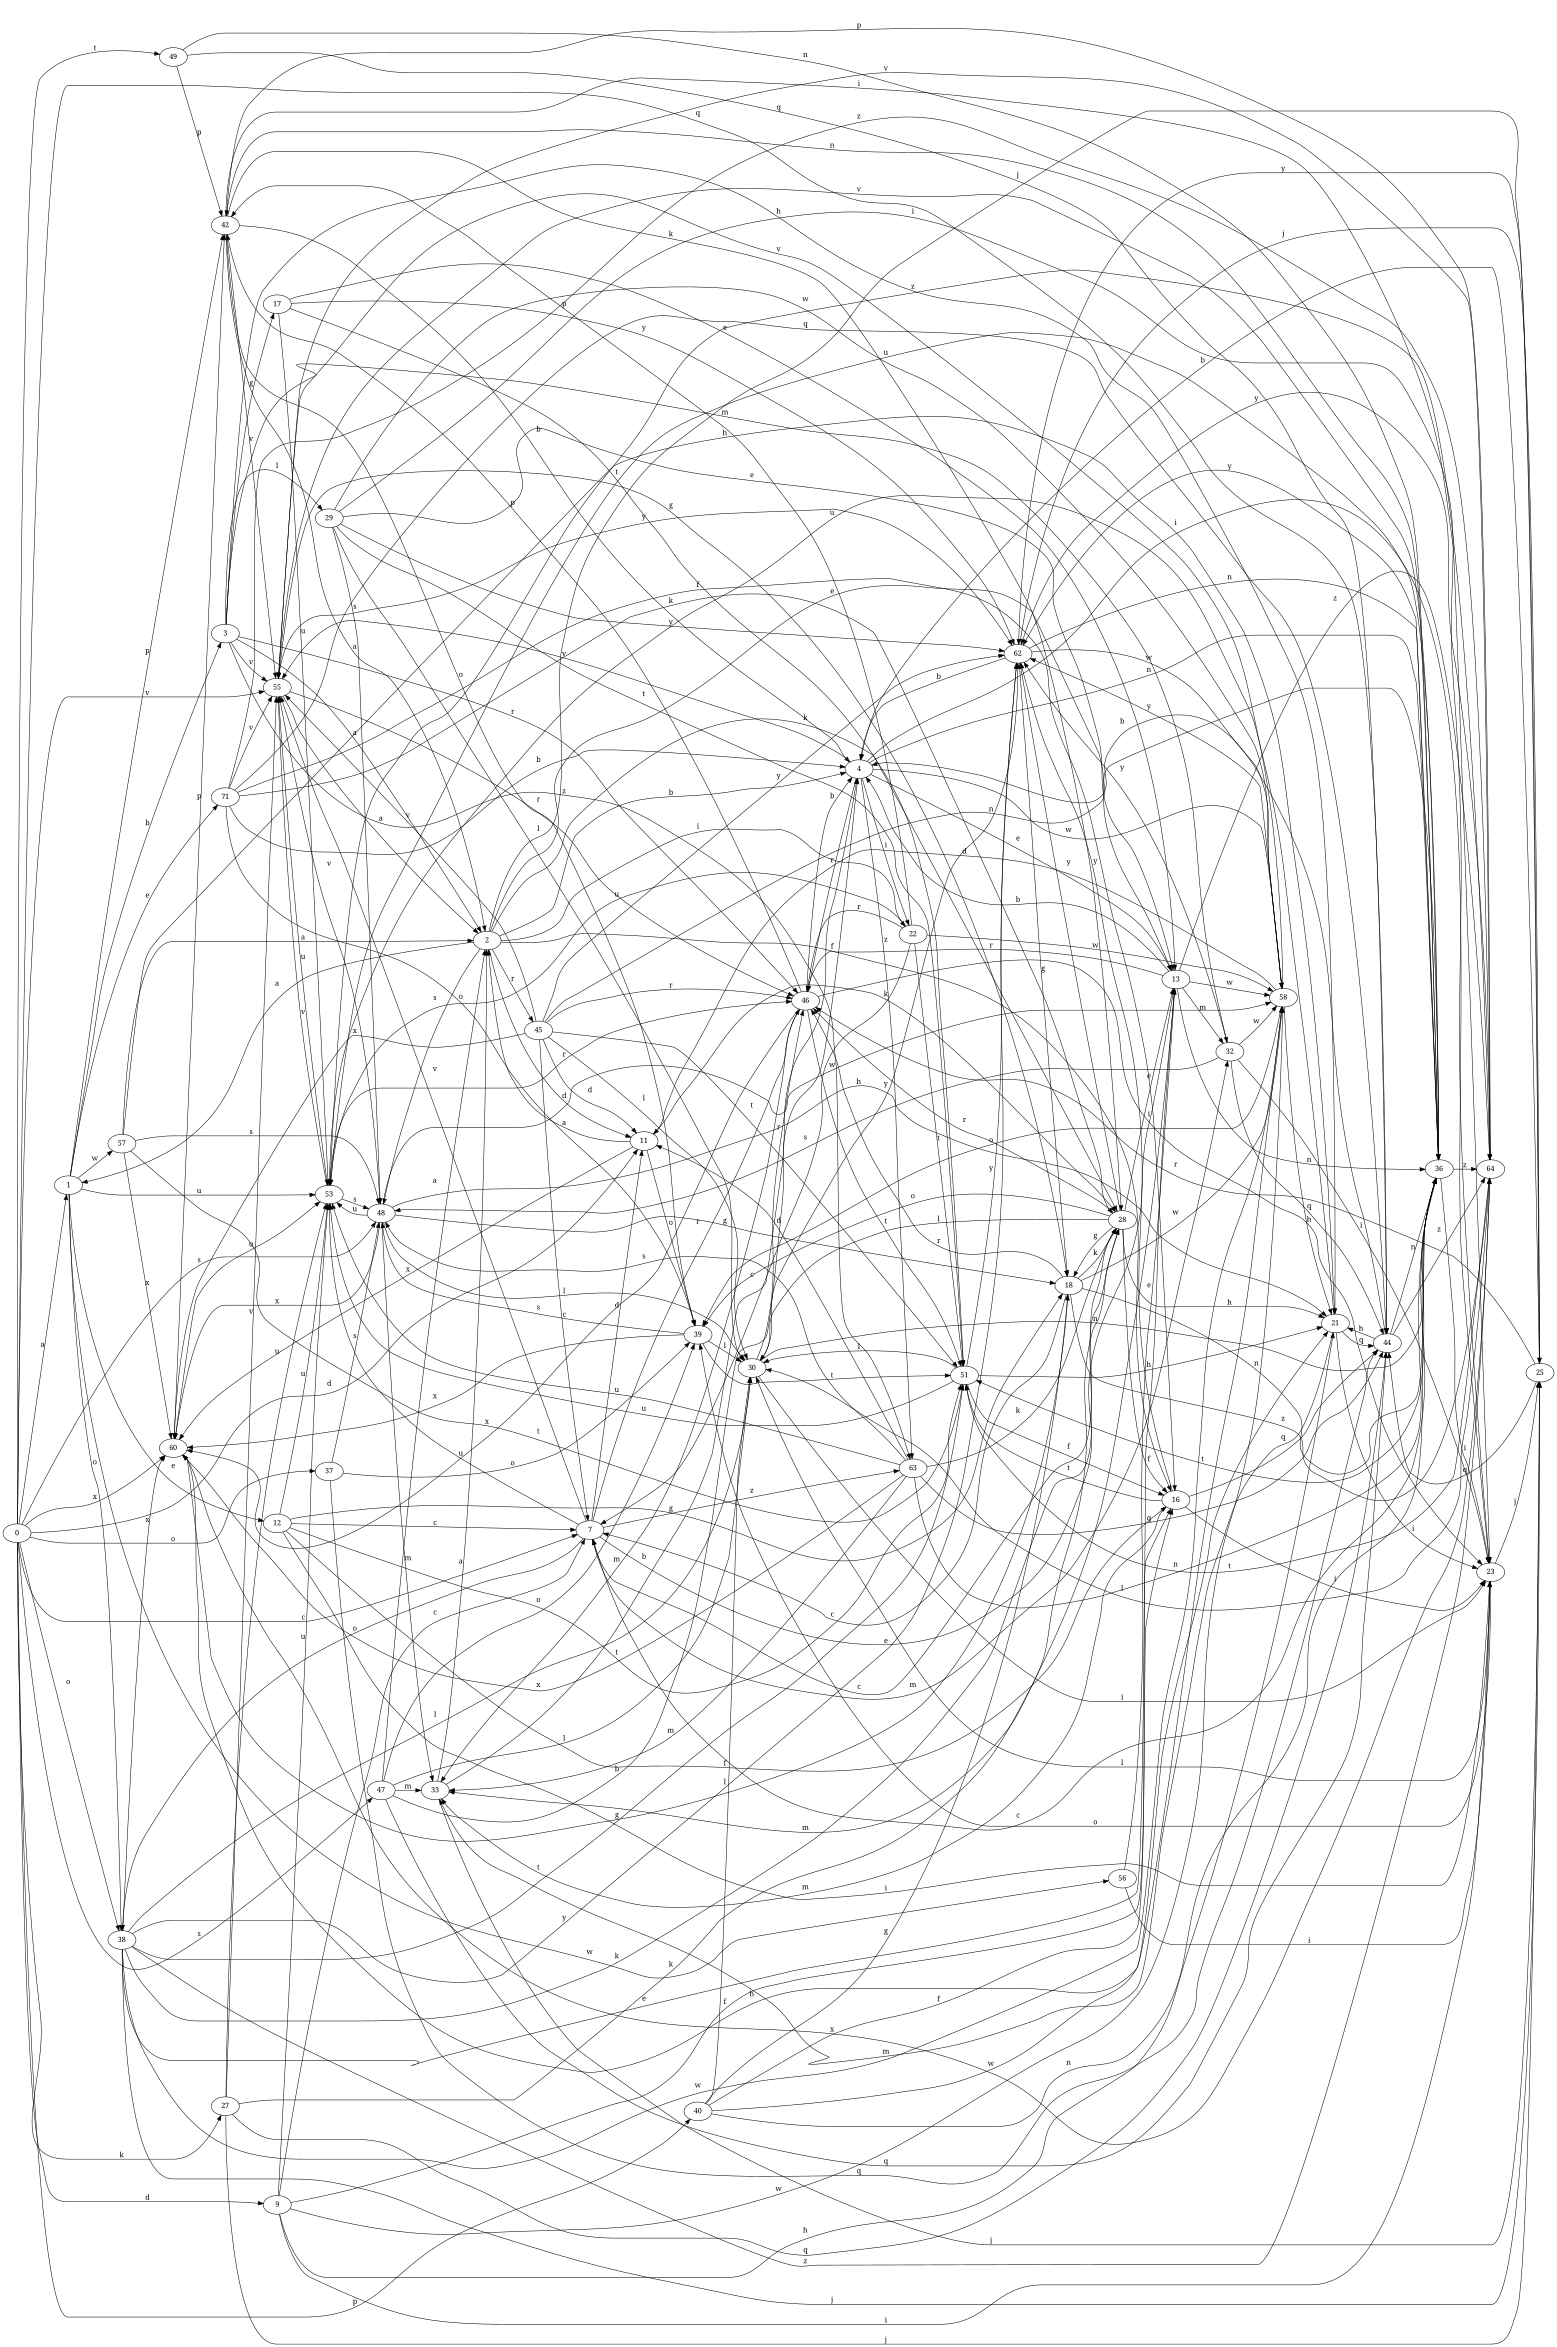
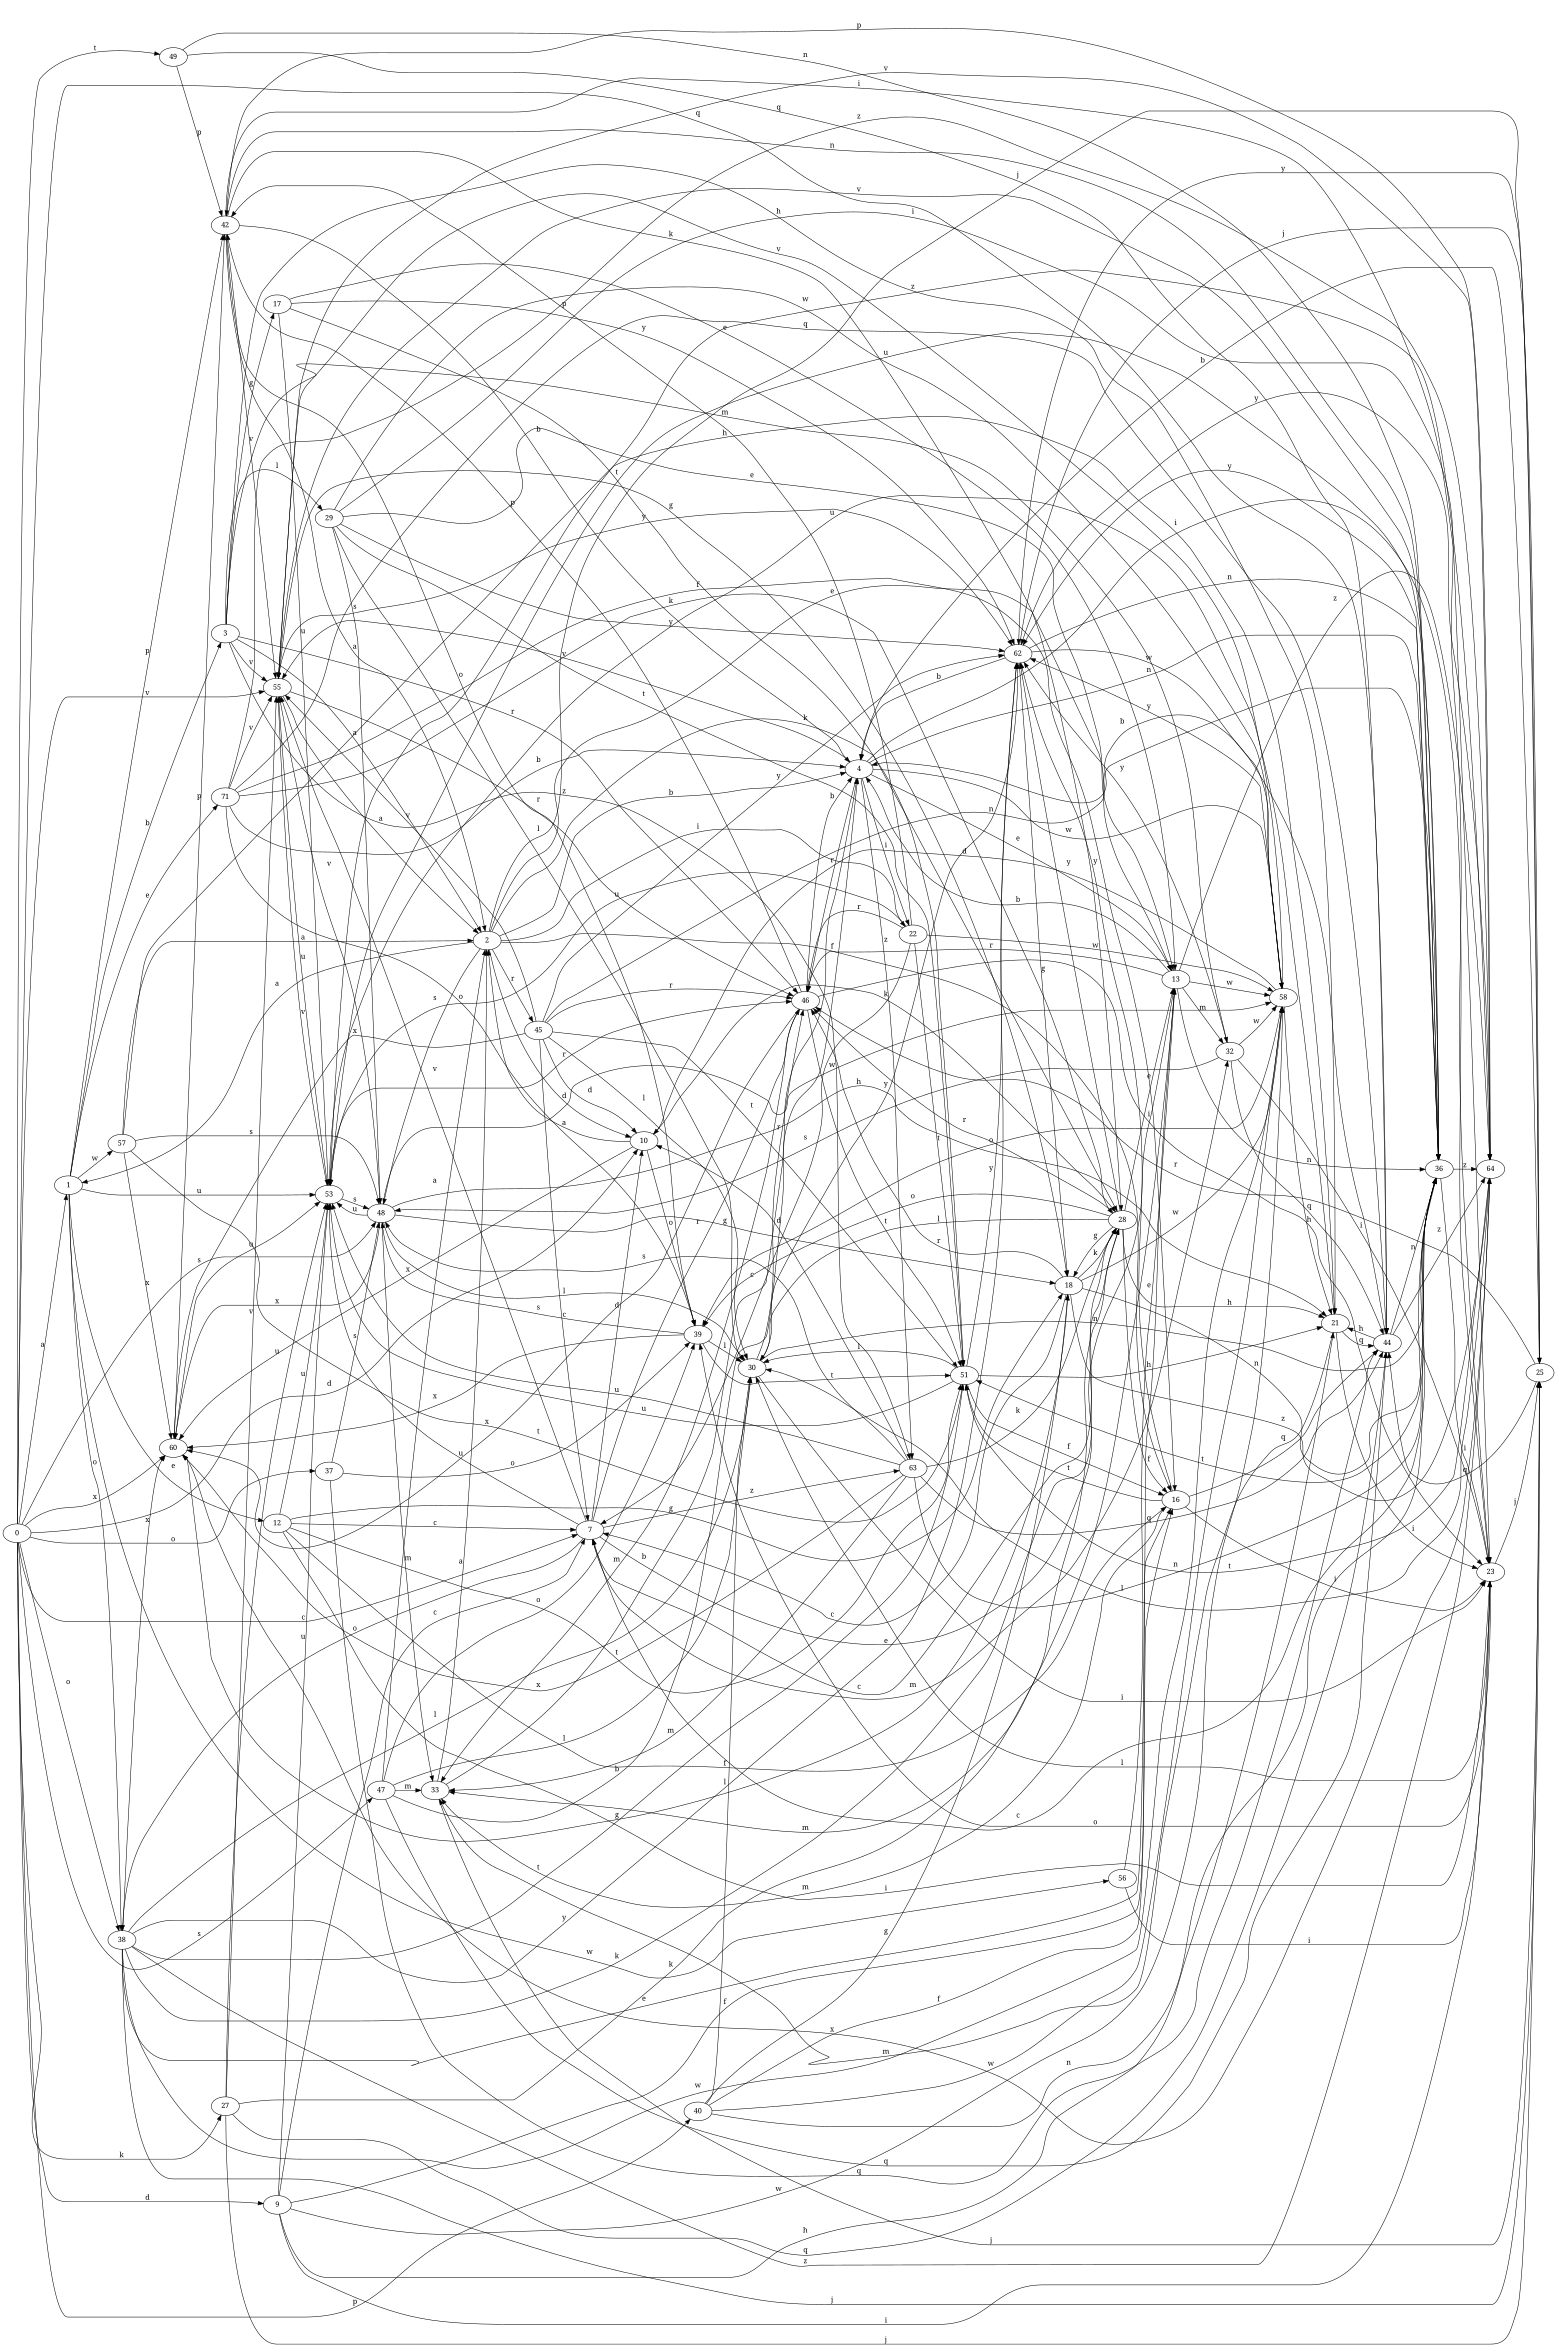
node "11": label "11" -> "10"
edge "60" -> "21": removed, label "h"
